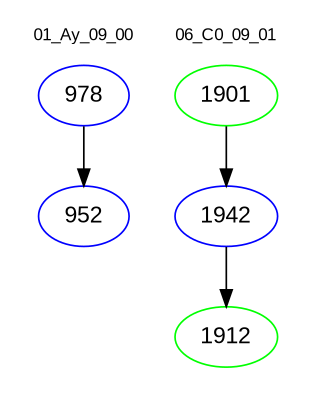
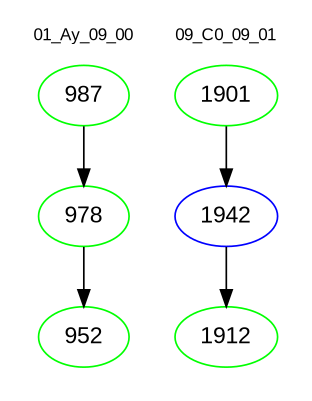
cluster "06_C0_09_01": label "06_C0_09_01" -> "09_C0_09_01"
node "987": added
node "978": color blue -> green
node "952": color blue -> green
